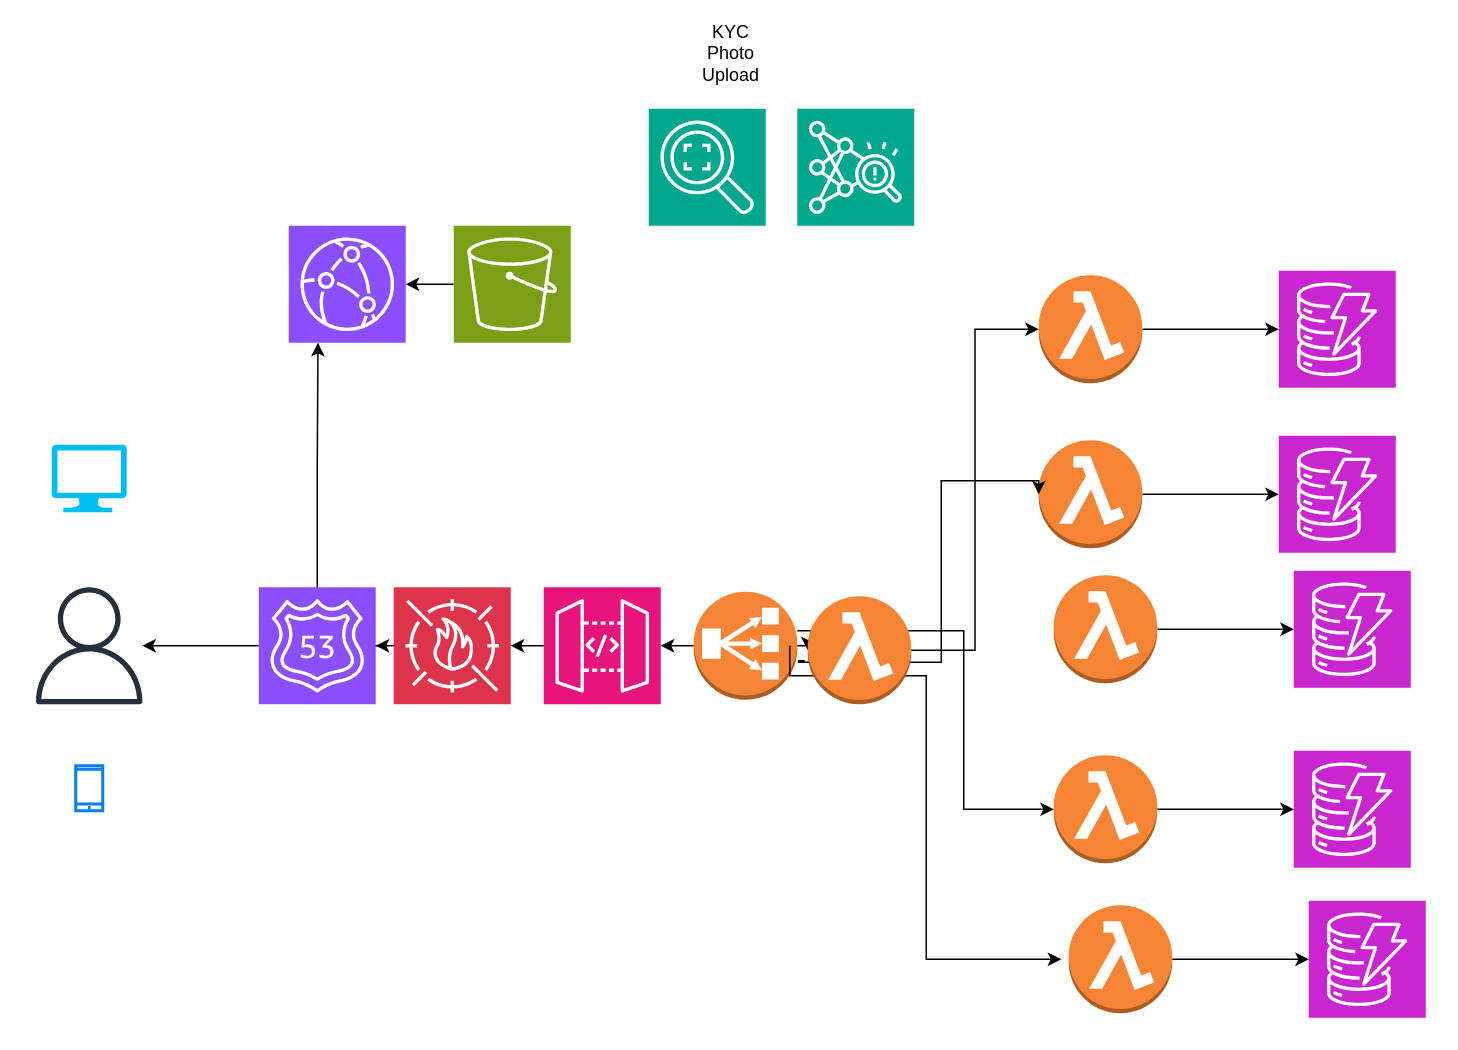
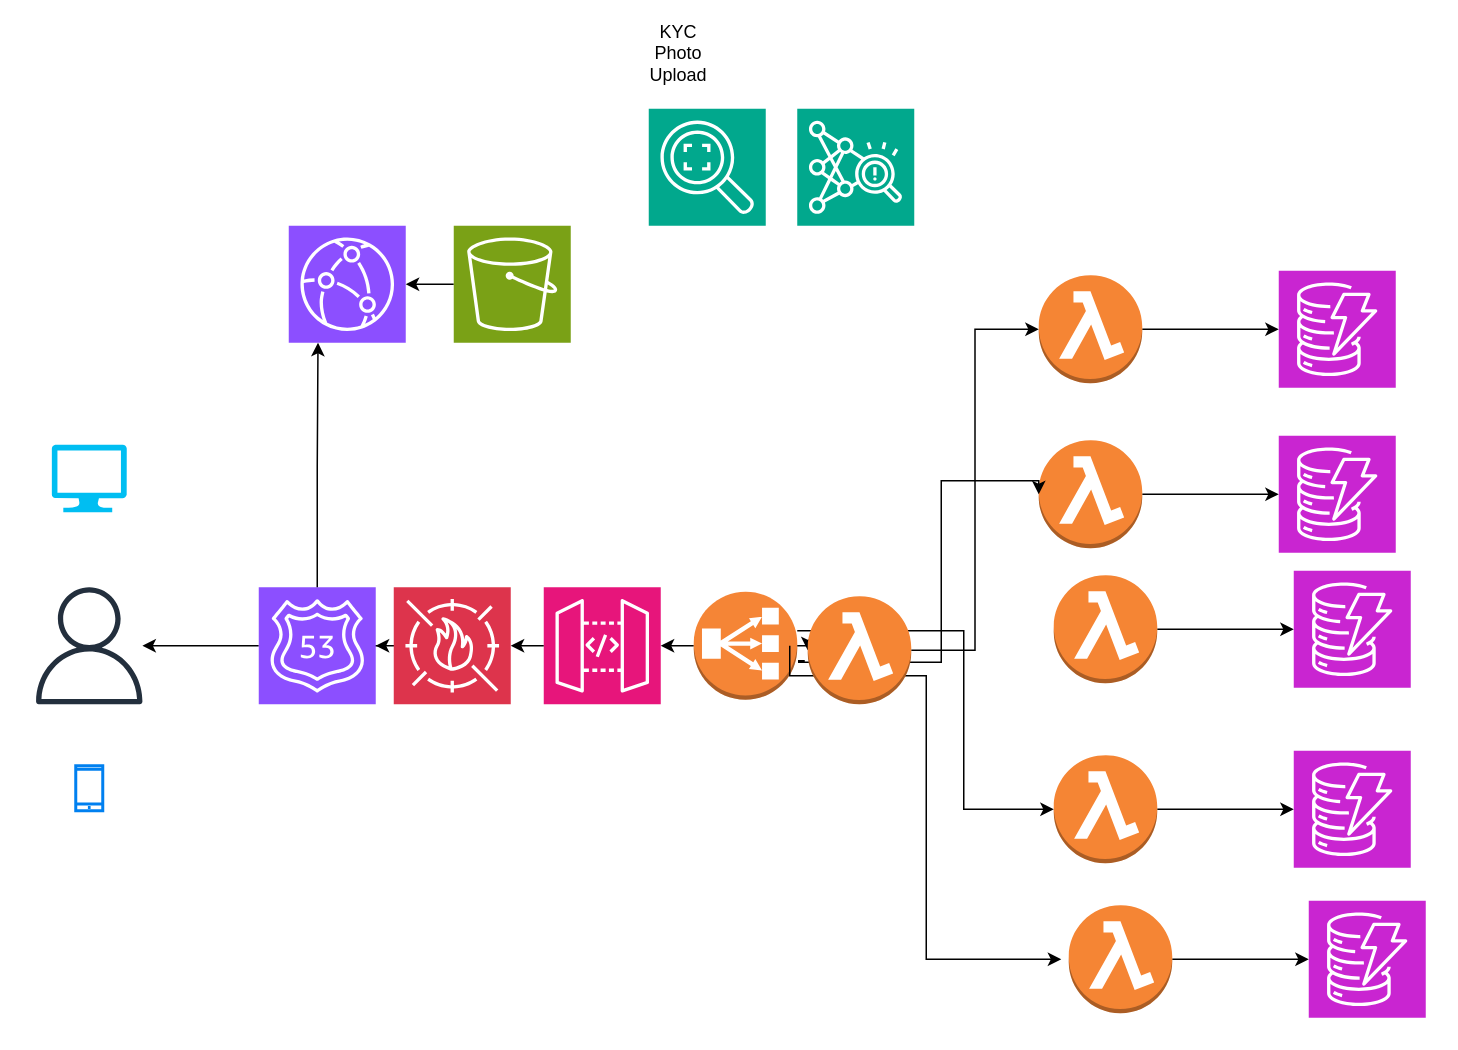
node "KYC Photo Upload": moved (731, 53) -> (679, 53)
